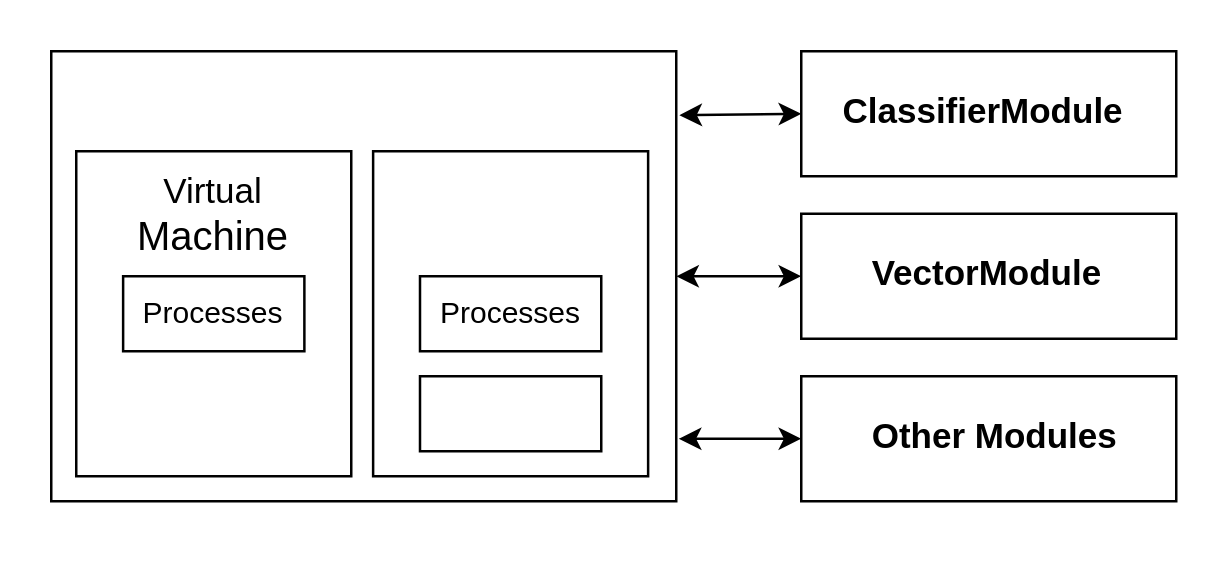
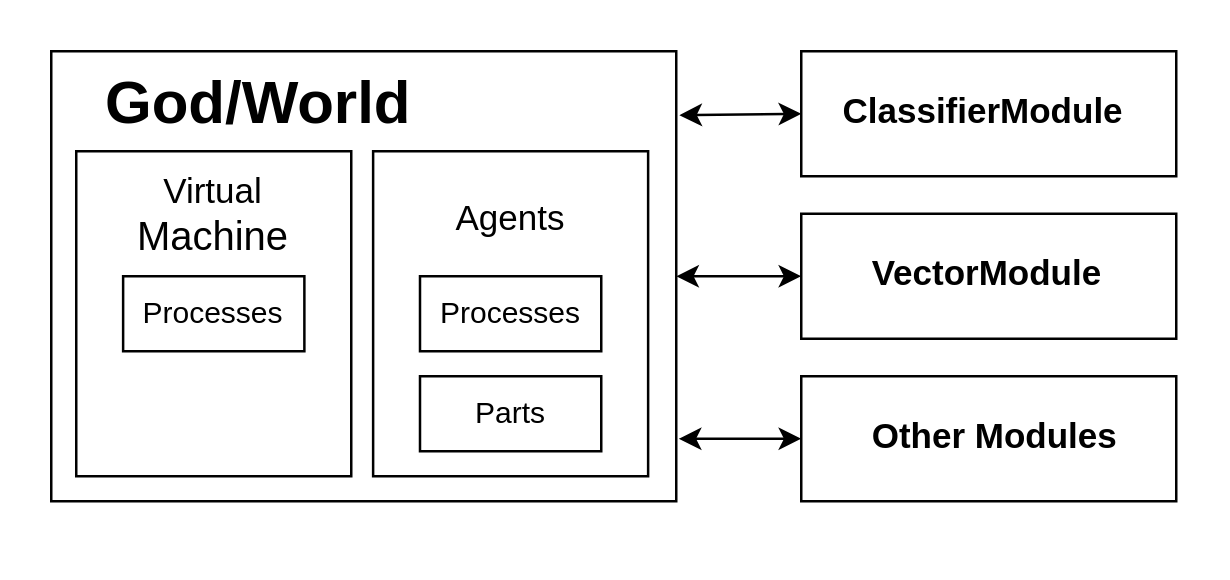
node "God/World": added
node "Agents": added
node "Parts": added
